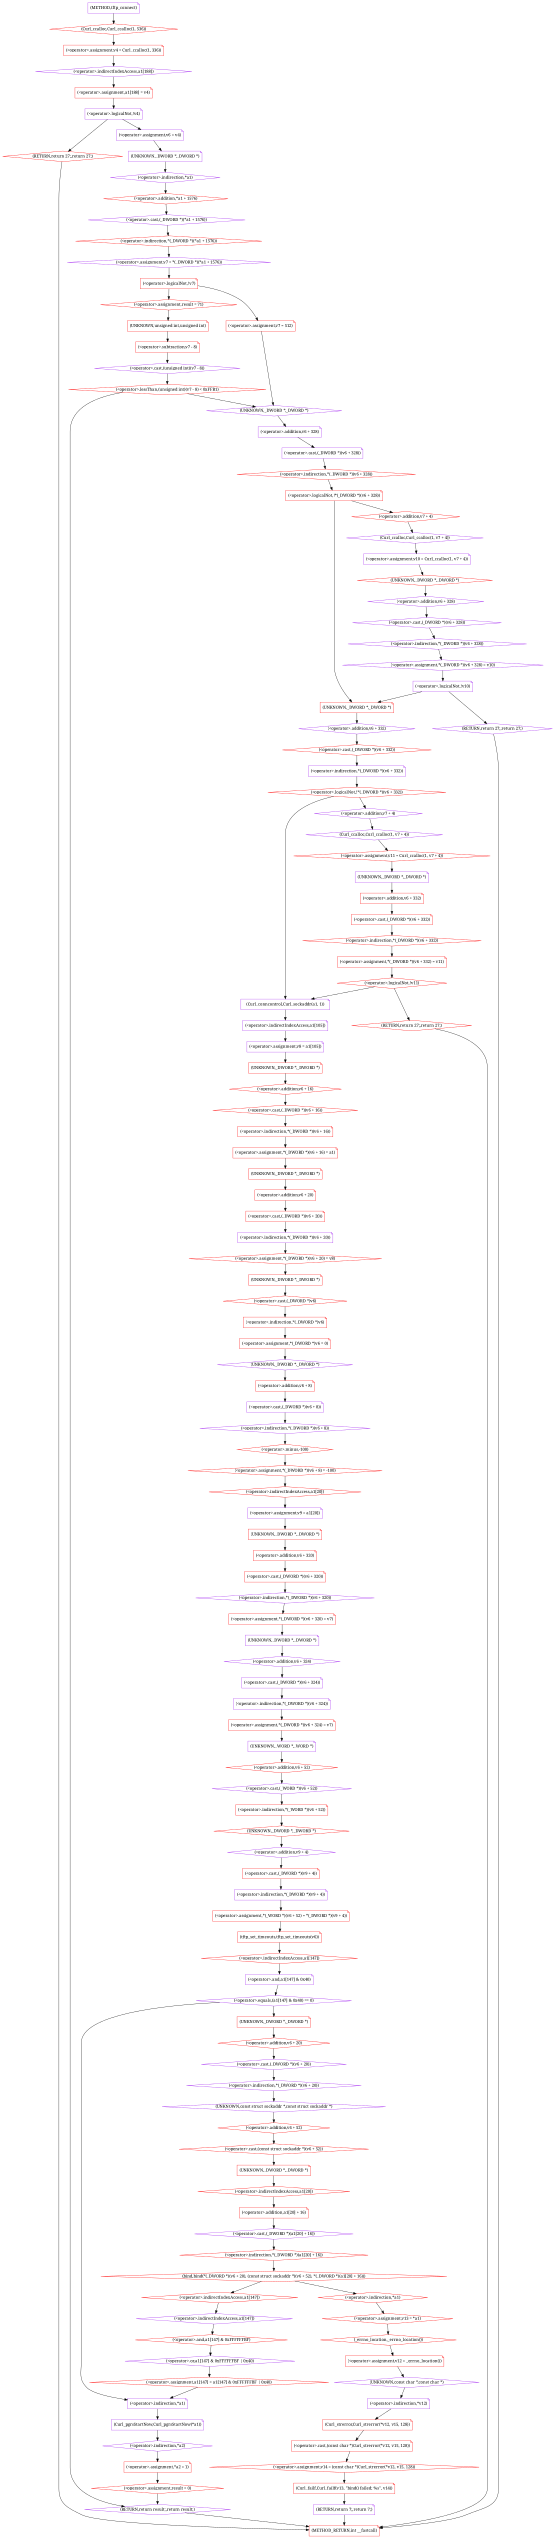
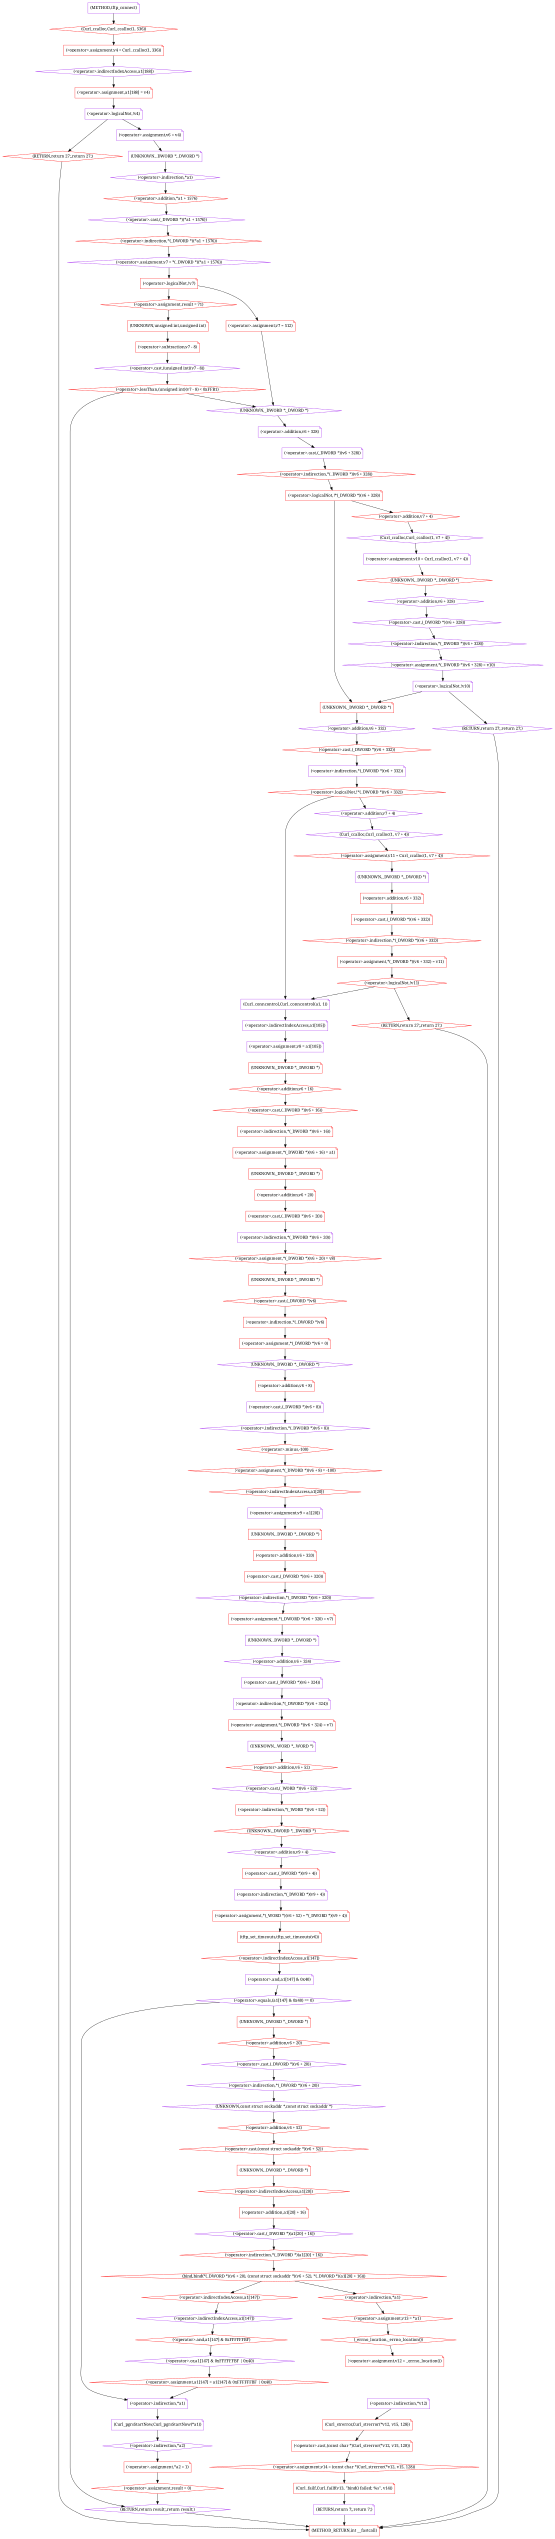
node "(Curl_conncontrol,Curl_sockaddr(a1, 1))": label "(Curl_conncontrol,Curl_sockaddr(a1, 1))" -> "(Curl_conncontrol,Curl_conncontrol(a1, 1))"
node "(UNKNOWN,const char *,const char *)": removed
